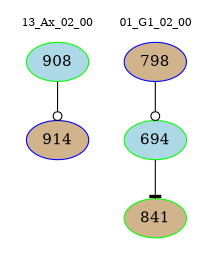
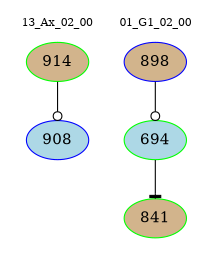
node "908": color green -> blue
node "798": label "798" -> "898"
edge "908" -> "914": reversed
node "914": color blue -> green
